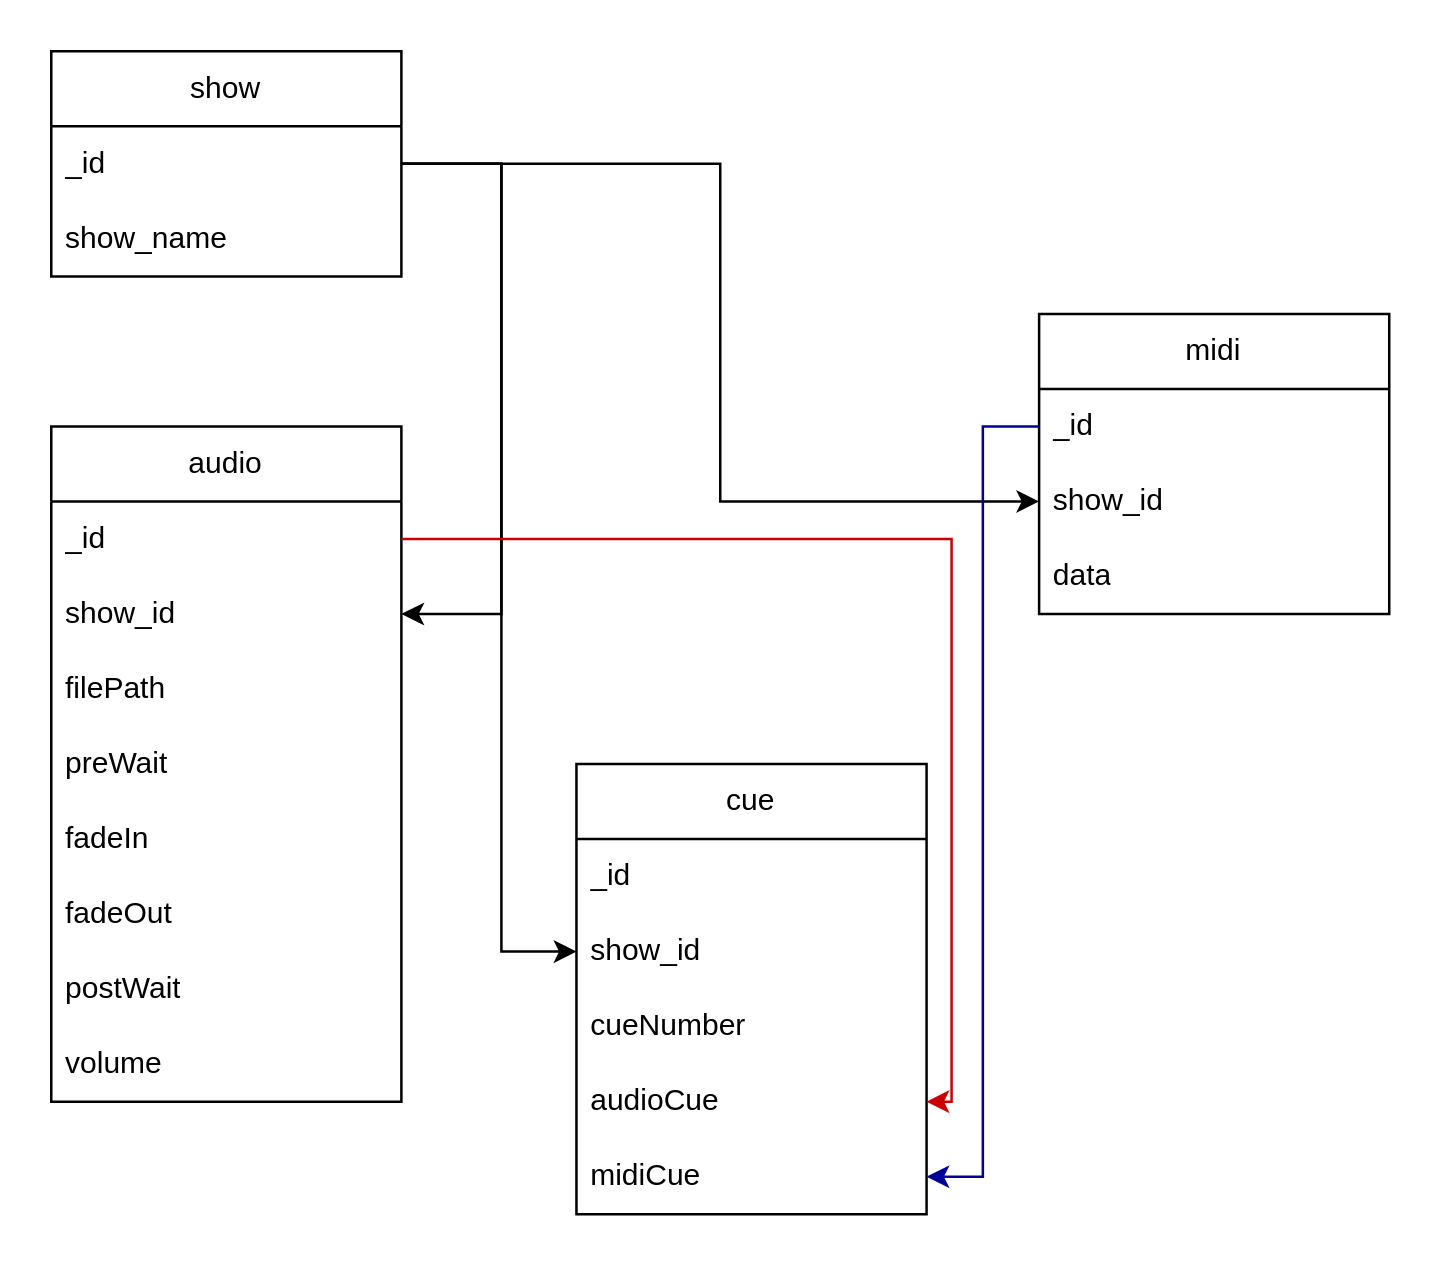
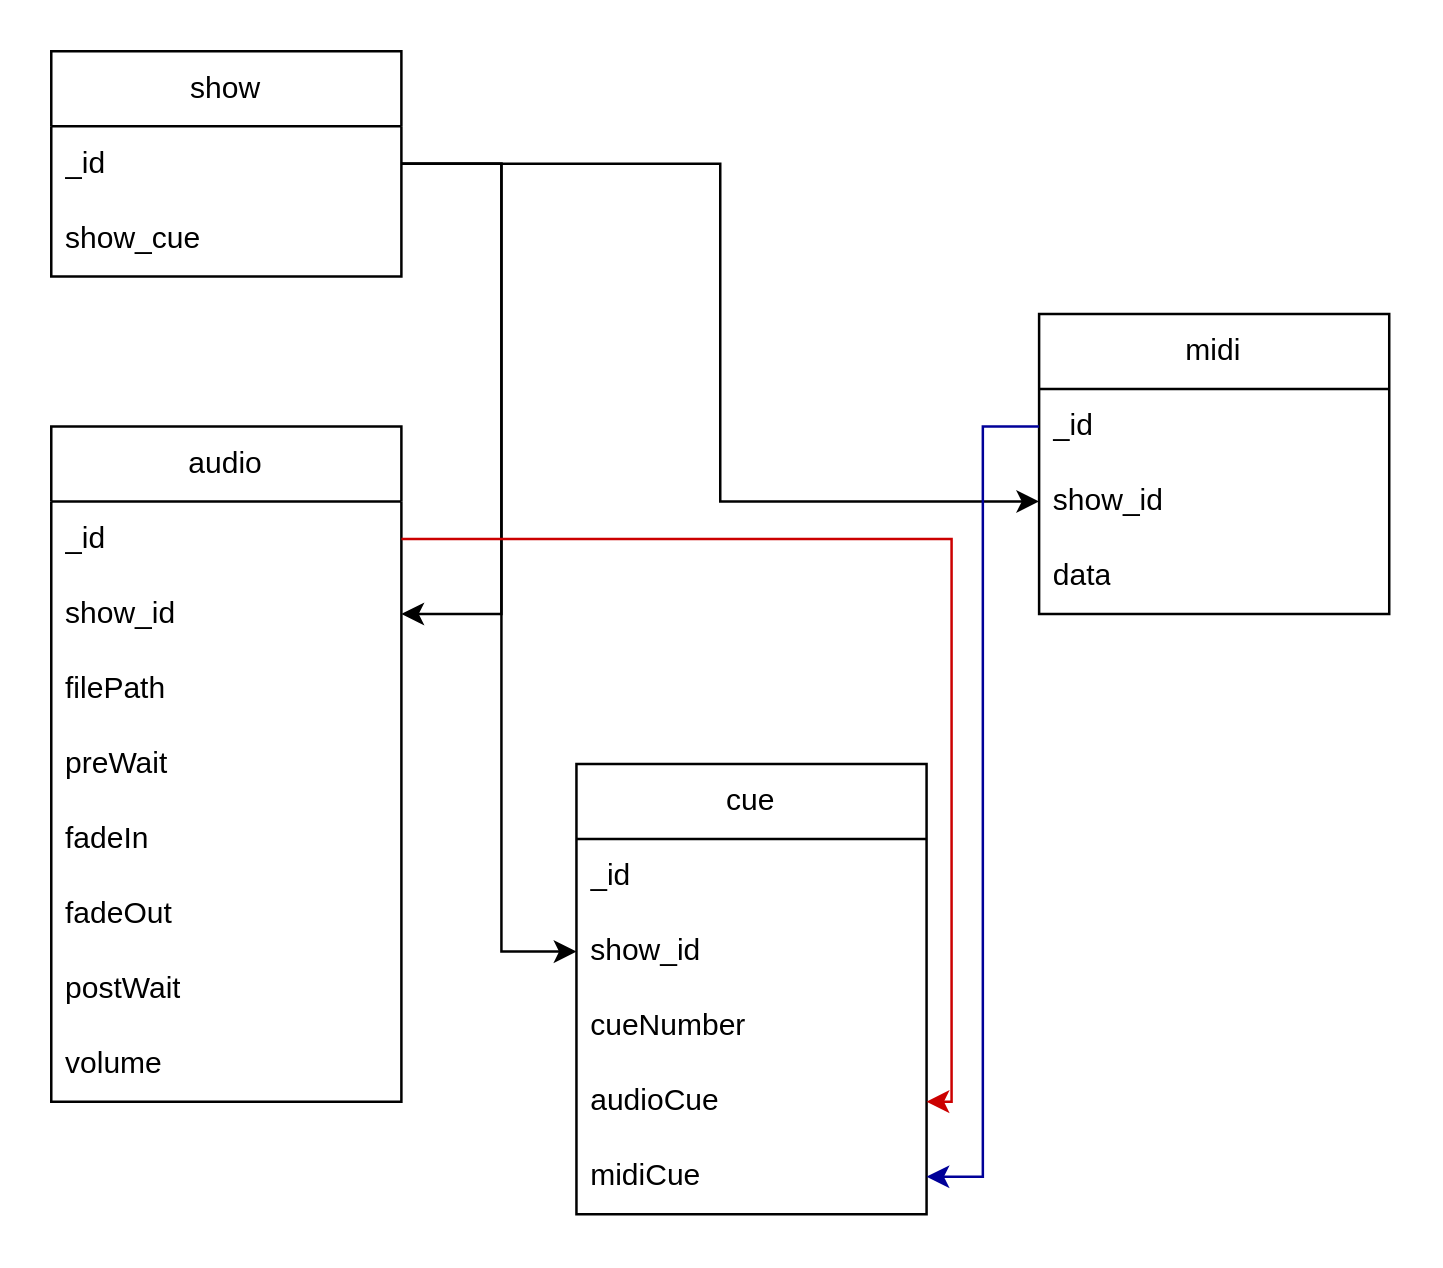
node "show_name": label "show_name" -> "show_cue"
